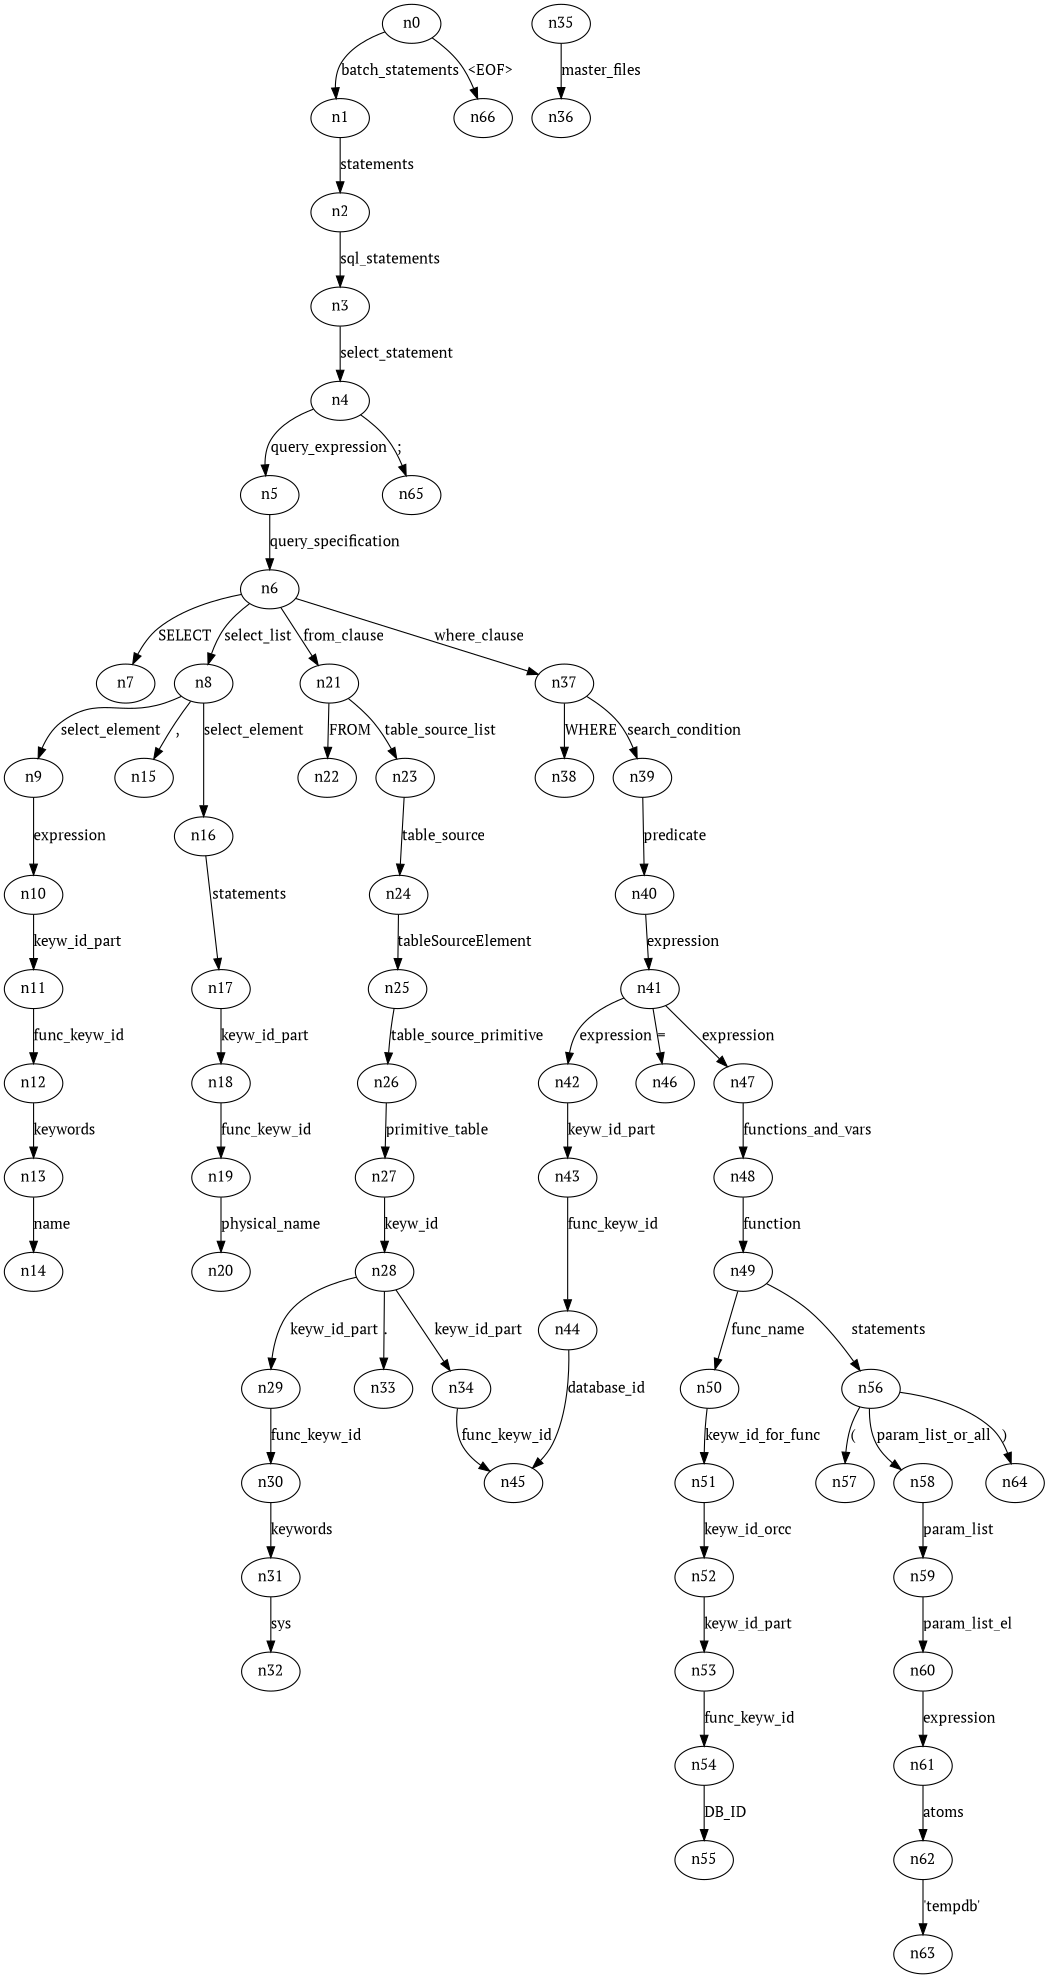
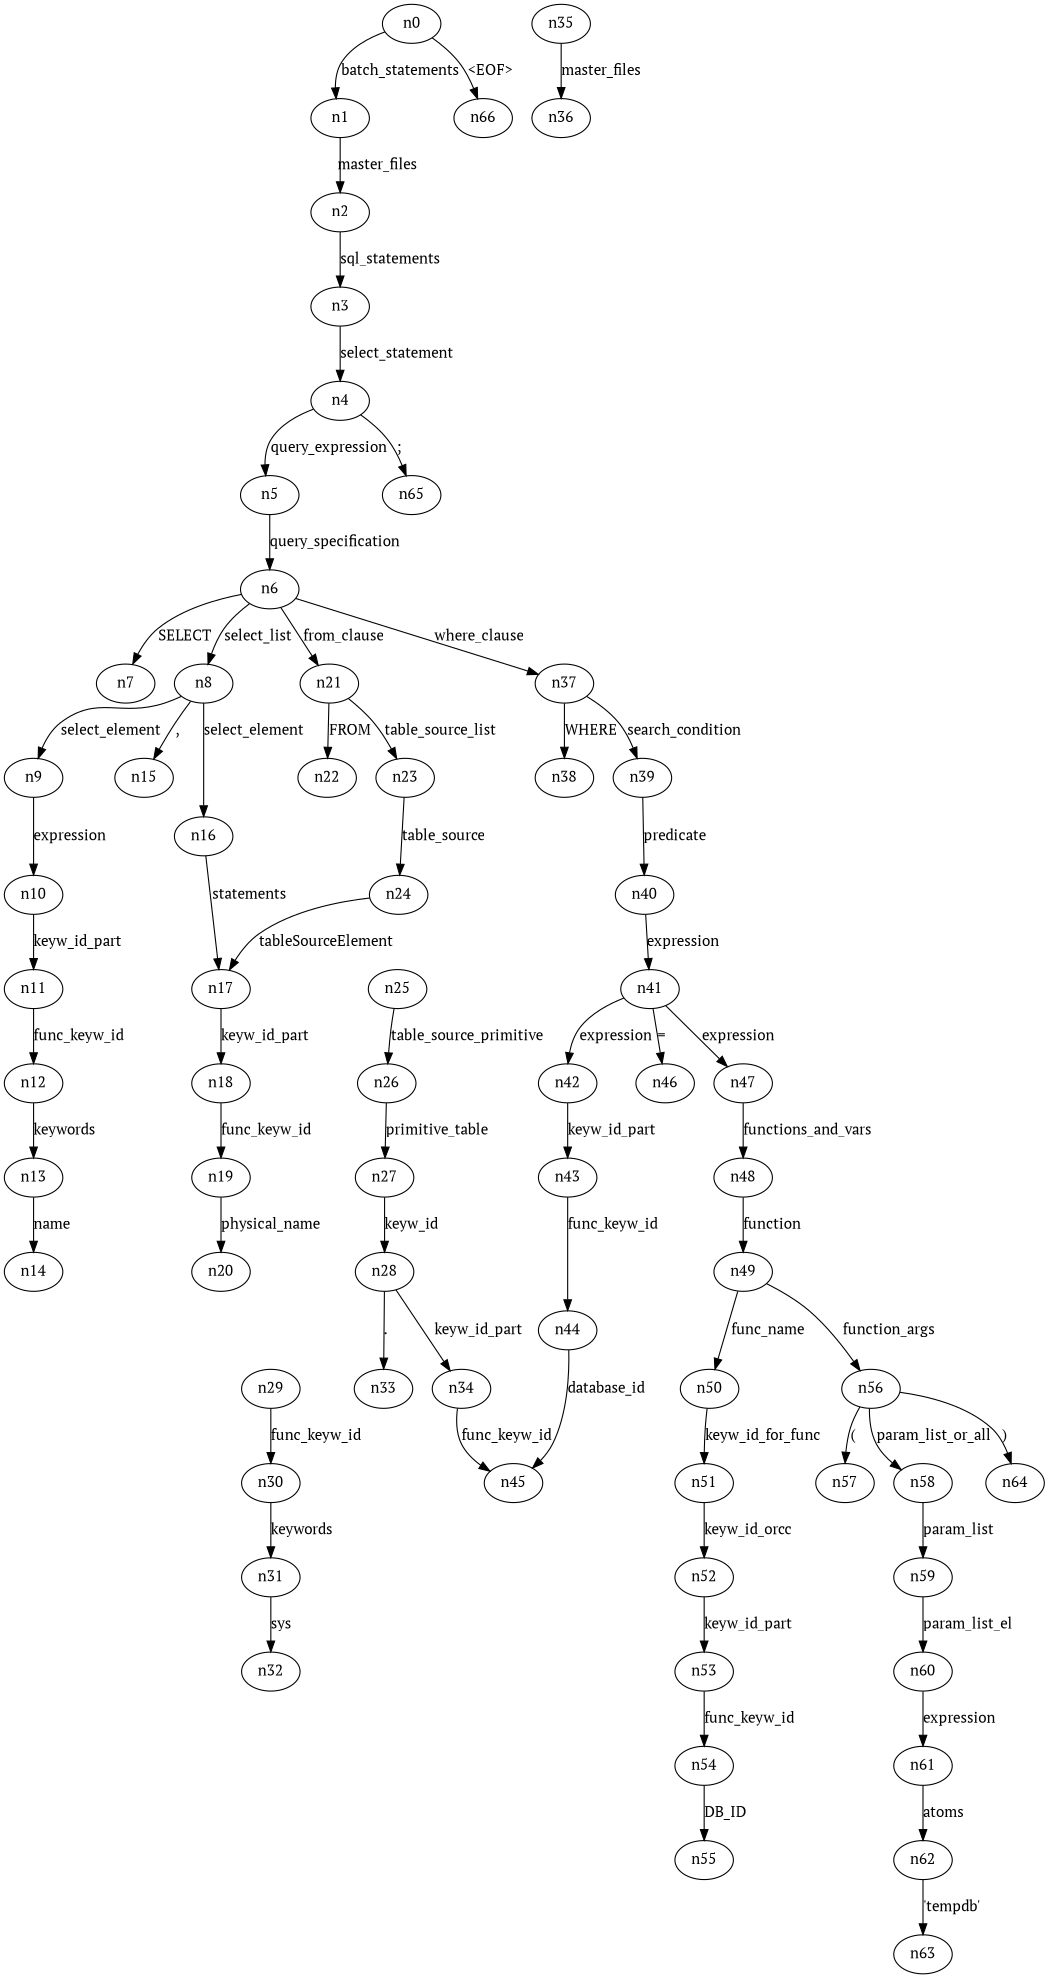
edge "n1" -> "n2": label "statements" -> "master_files"
edge "n24" -> "n25": now "n24" -> "n17"
edge "n28" -> "n29": removed, label "keyw_id_part"
edge "n49" -> "n56": label "statements" -> "function_args"
